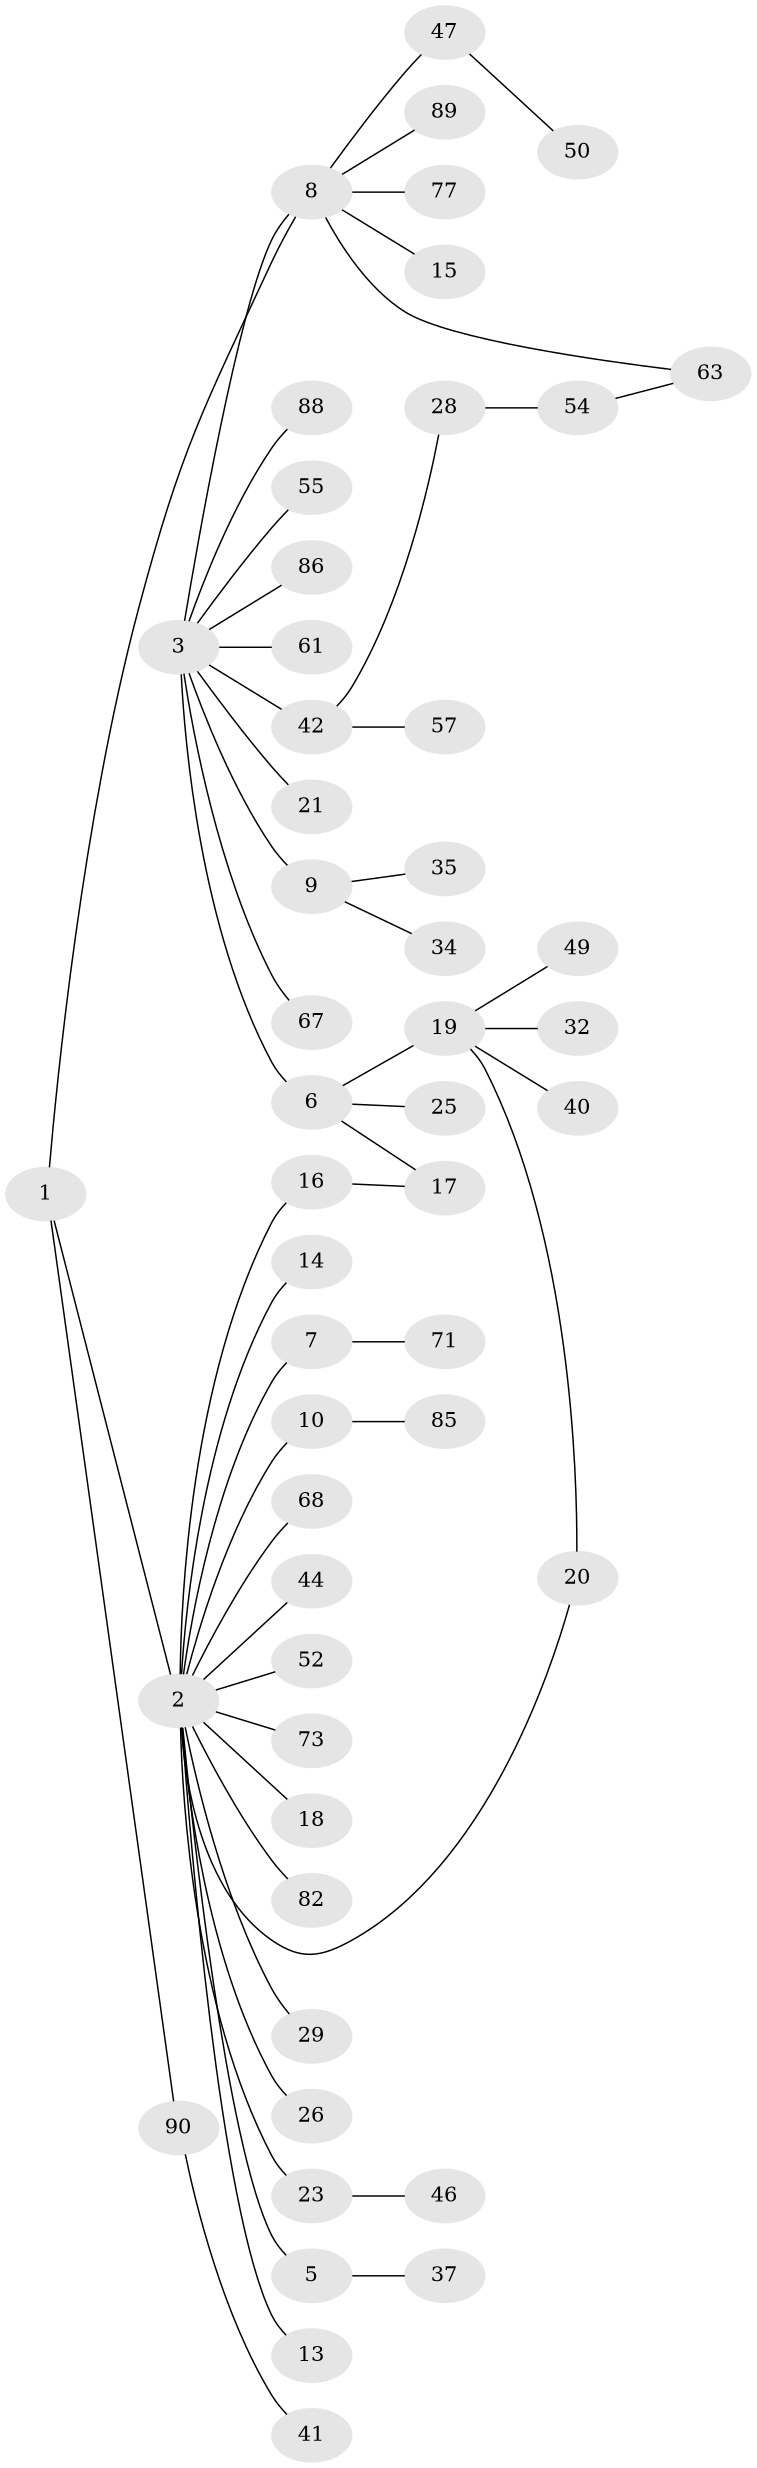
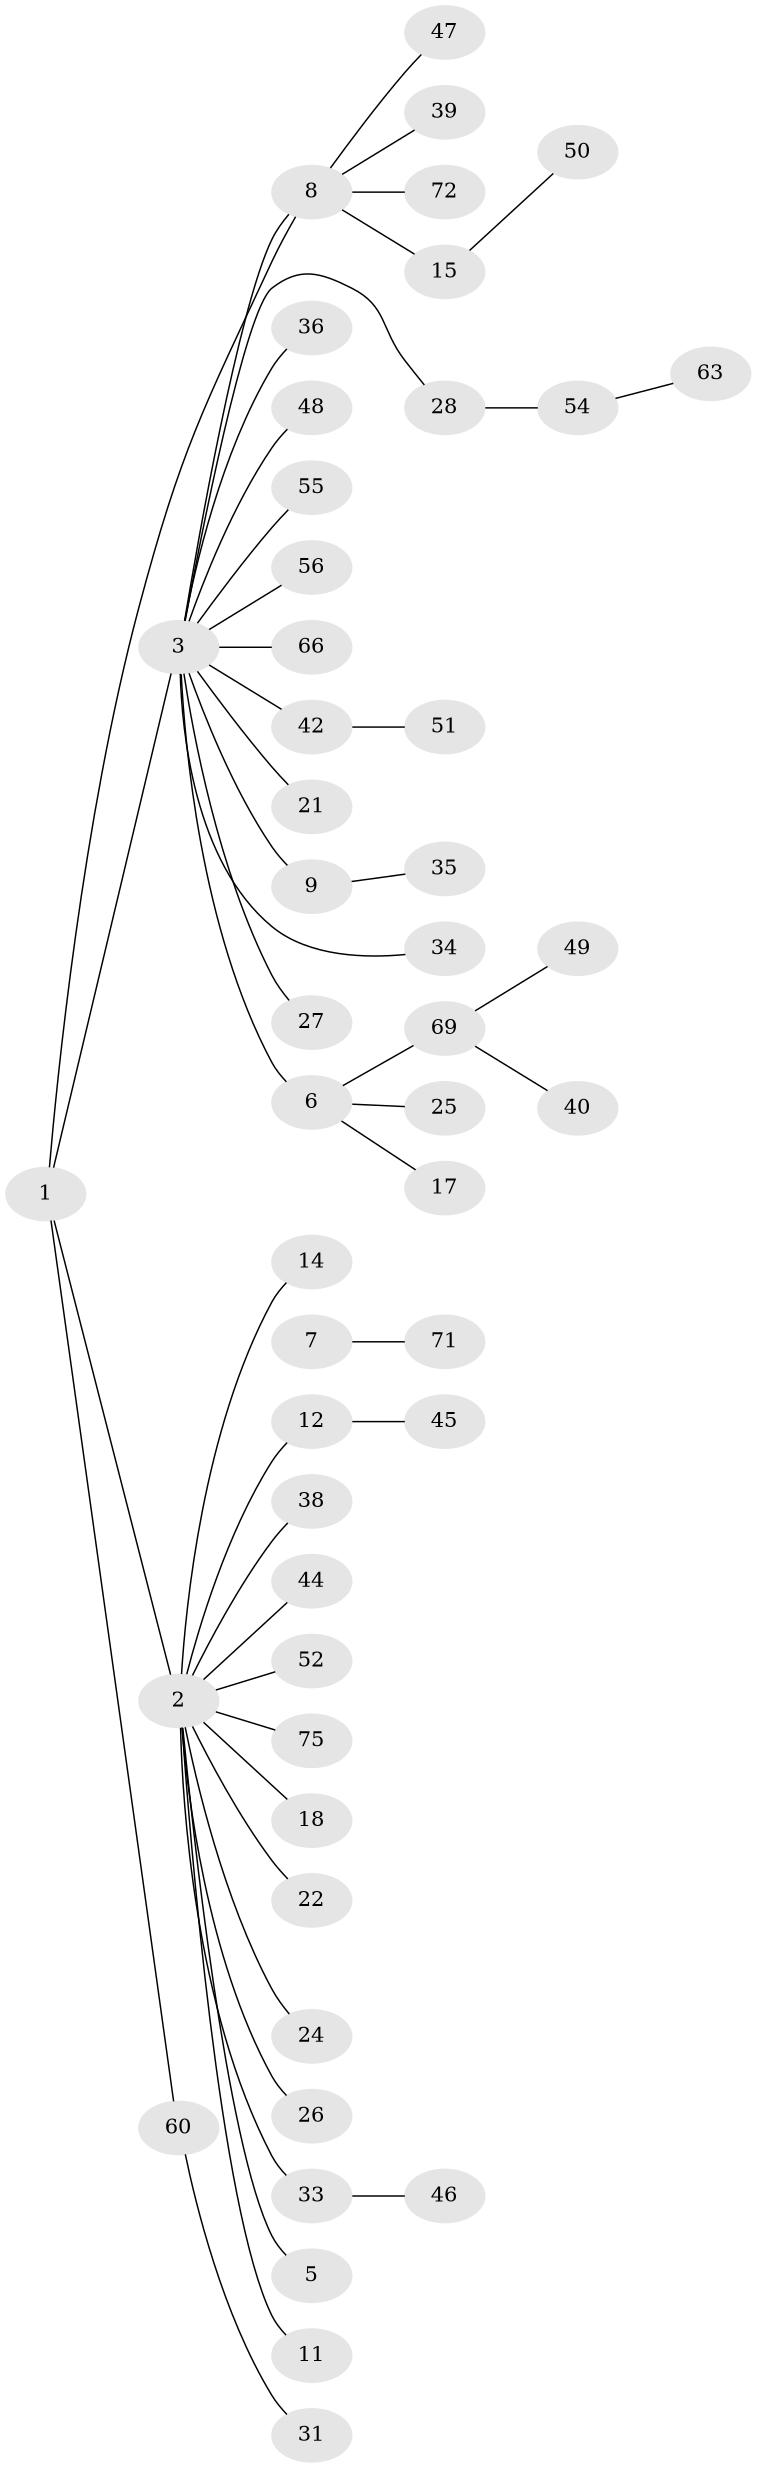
edge "47" -- "50": now "15" -- "50"
node "89": label "89" -> "39"
node "77": label "77" -> "72"
node "36": added
edge "8" -- "63": removed
node "88": label "88" -> "48"
node "86": label "86" -> "56"
edge "28" -- "42": now "28" -- "3"
node "61": label "61" -> "66"
node "57": label "57" -> "51"
edge "9" -- "34": now "3" -- "34"
edge "3" -- "1": added
node "67": label "67" -> "27"
node "19": label "19" -> "69"
node "32": removed
node "16": removed
node "10": label "10" -> "12"
node "85": label "85" -> "45"
node "68": label "68" -> "38"
edge "7" -- "2": removed
node "20": removed
node "73": label "73" -> "75"
node "82": label "82" -> "22"
node "29": label "29" -> "24"
node "90": label "90" -> "60"
node "23": label "23" -> "33"
node "37": removed
node "13": label "13" -> "11"
node "41": label "41" -> "31"
